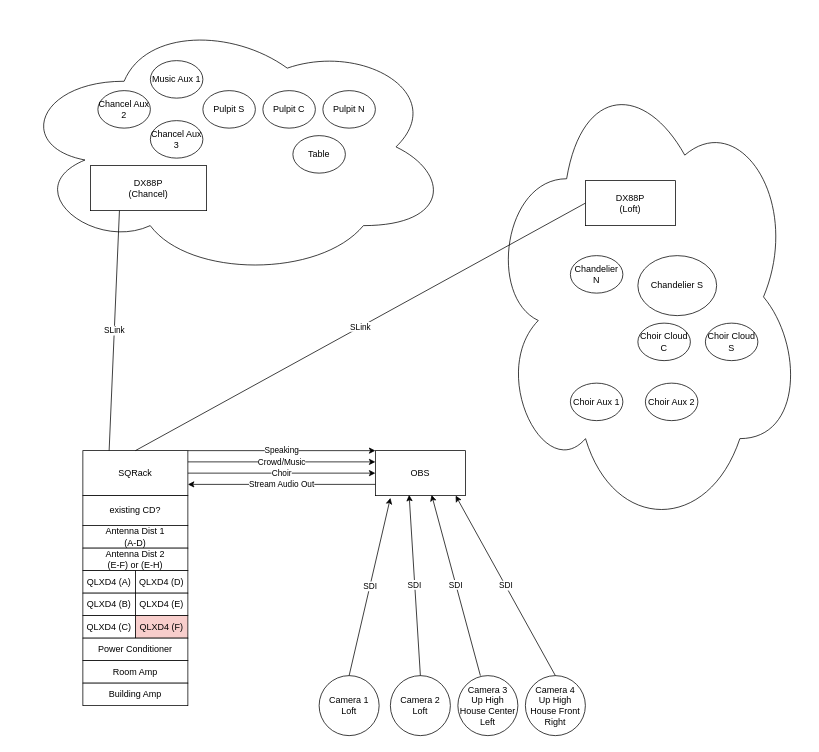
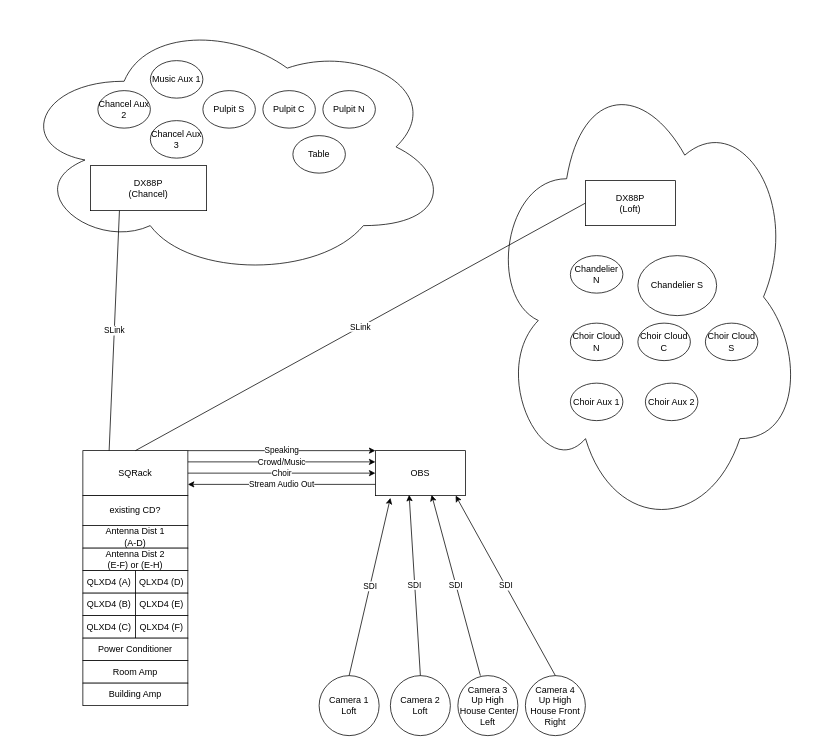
node "Choir Cloud N": added
node "QLXD4 (F)": fillcolor #f8cecc -> #ffffff
